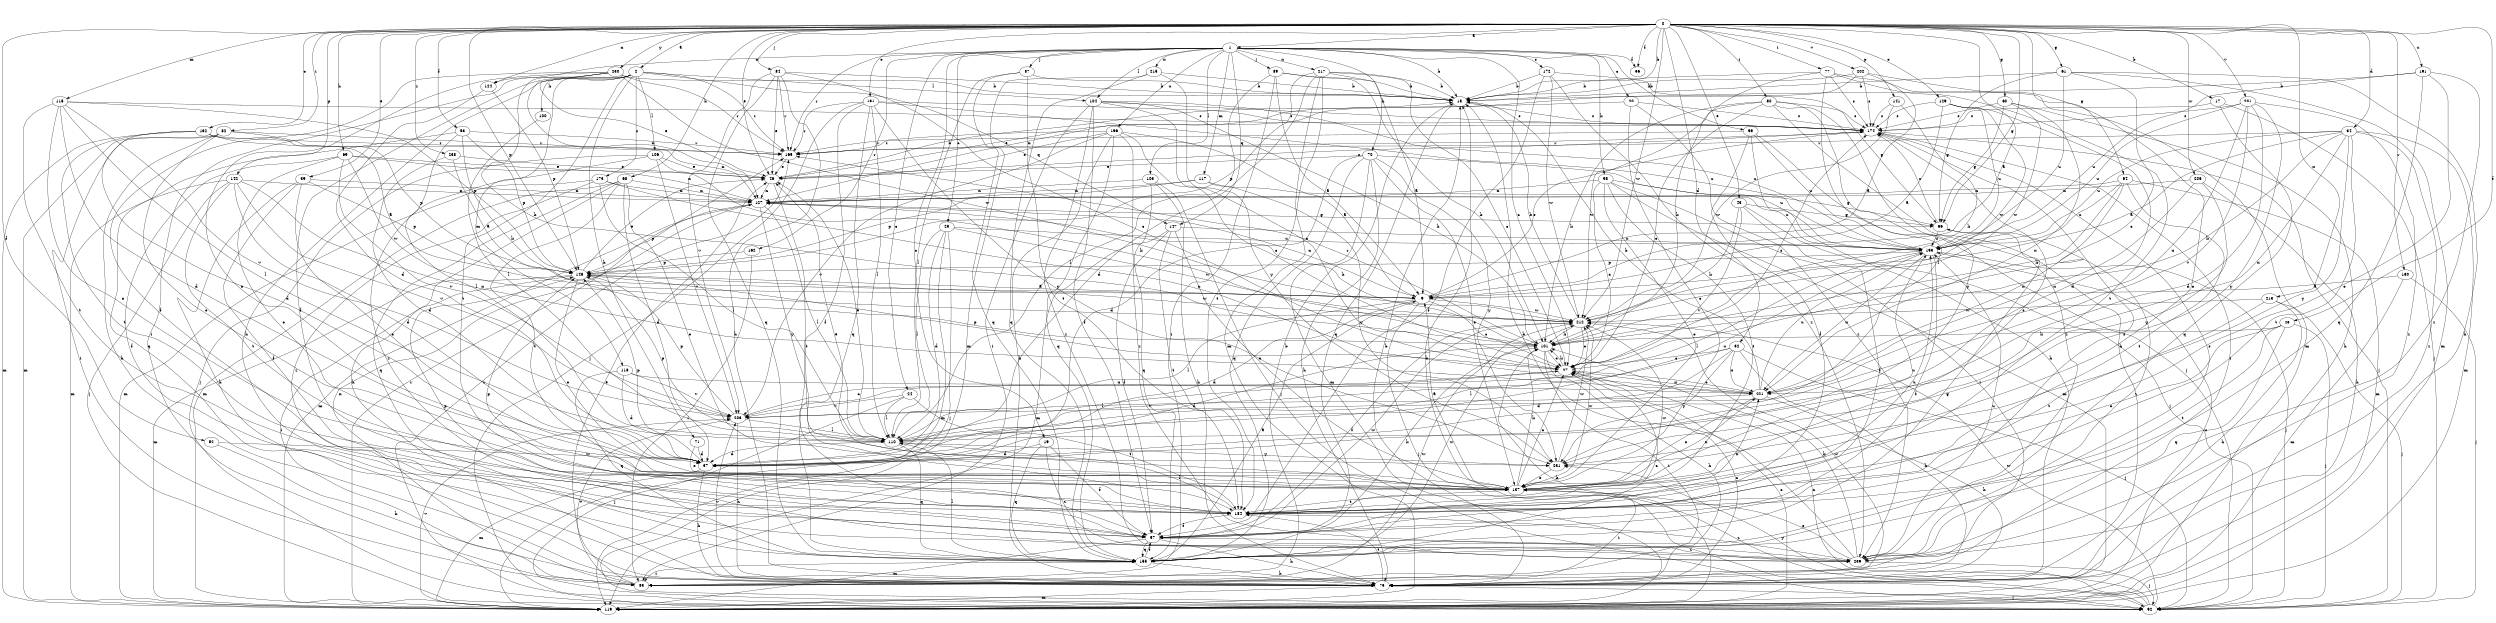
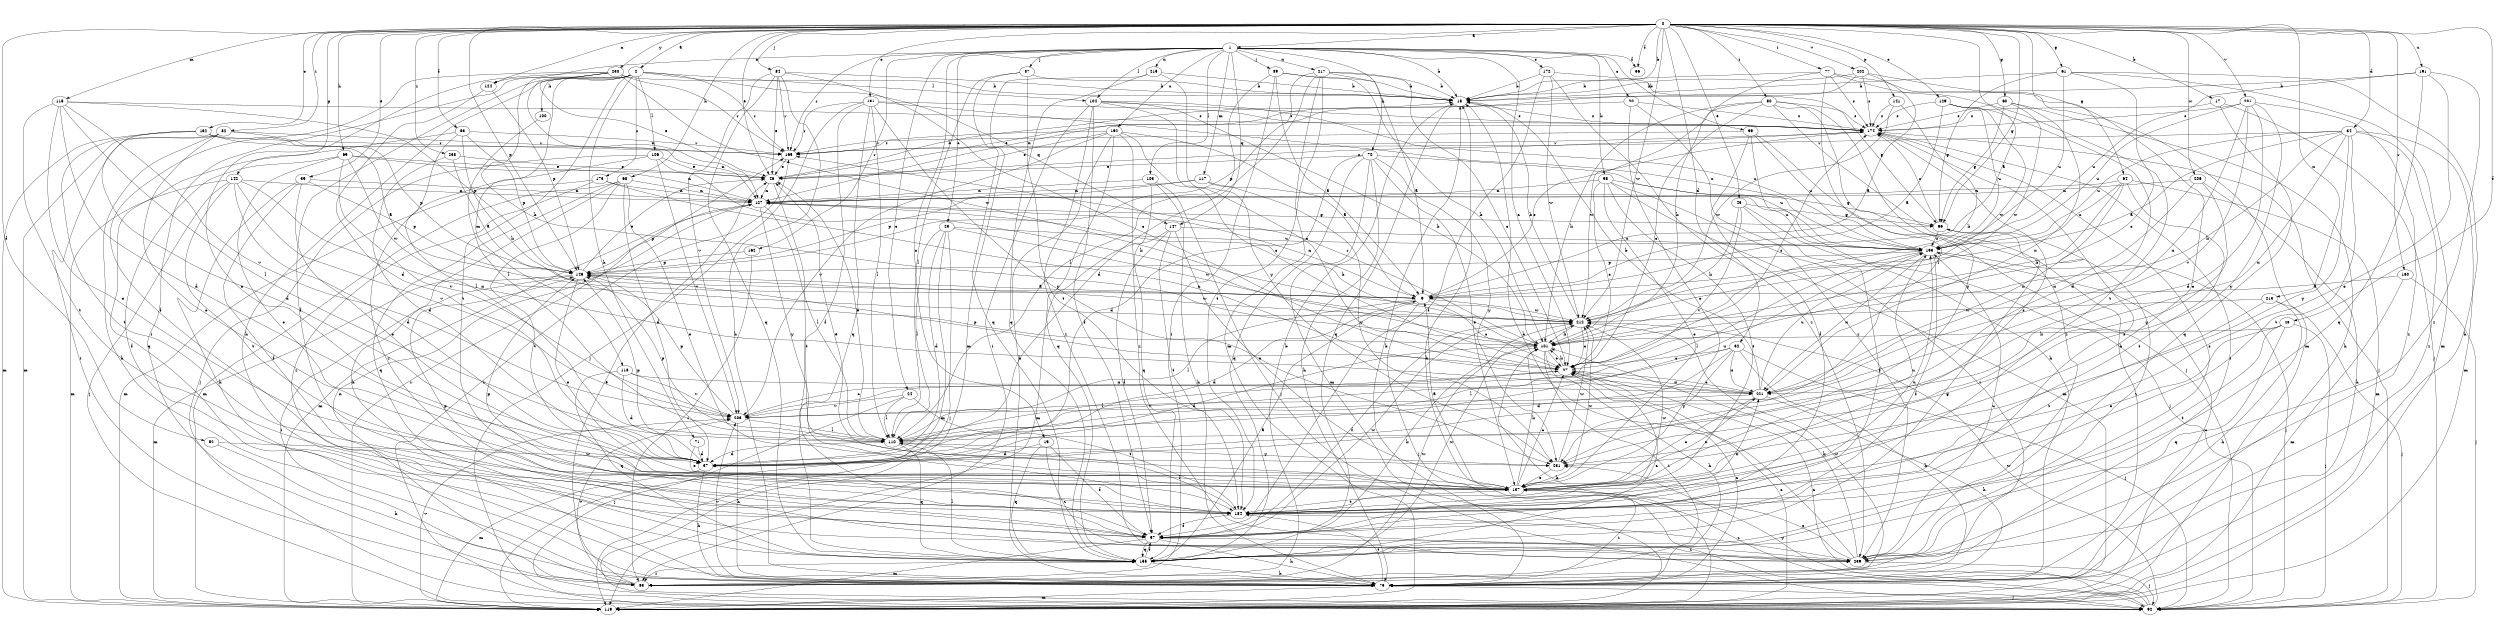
node "196": label "196" -> "192"
edge "173" -> "110": removed, label "l"
